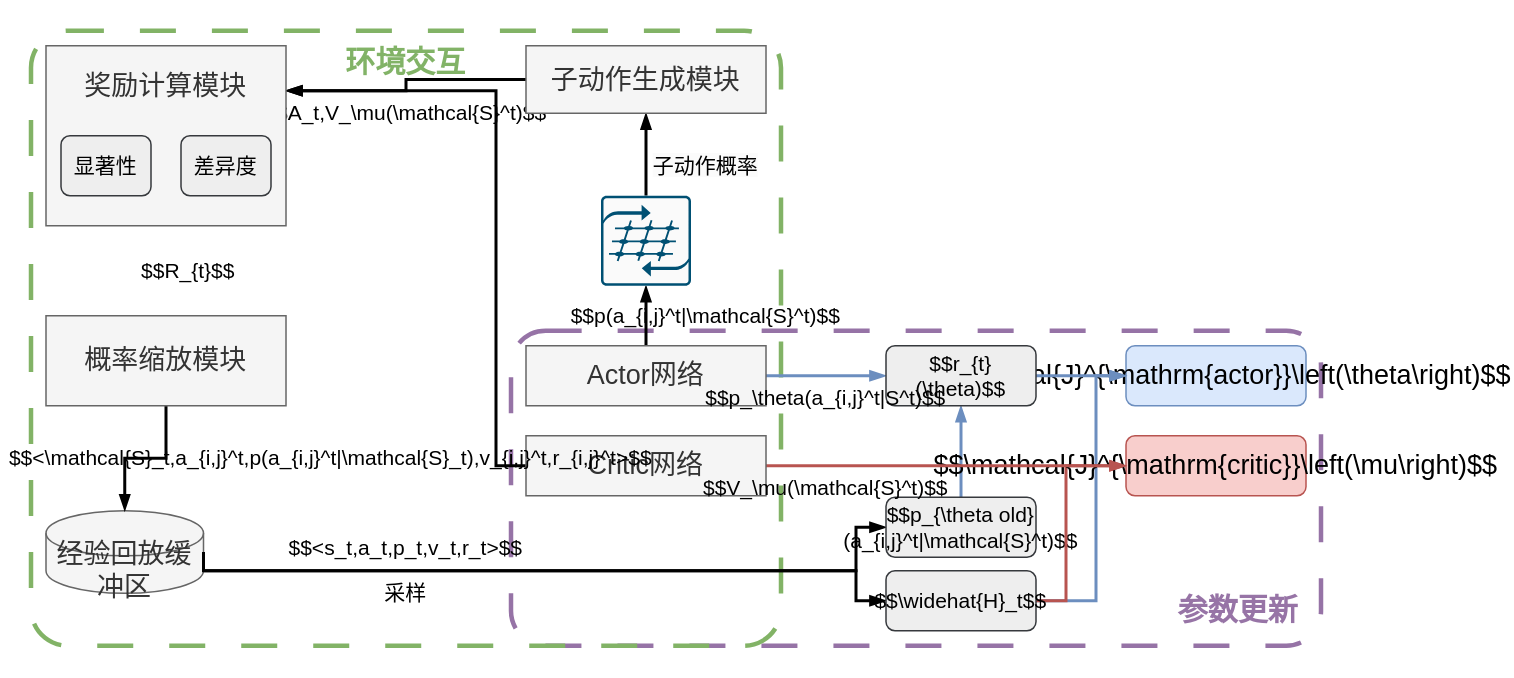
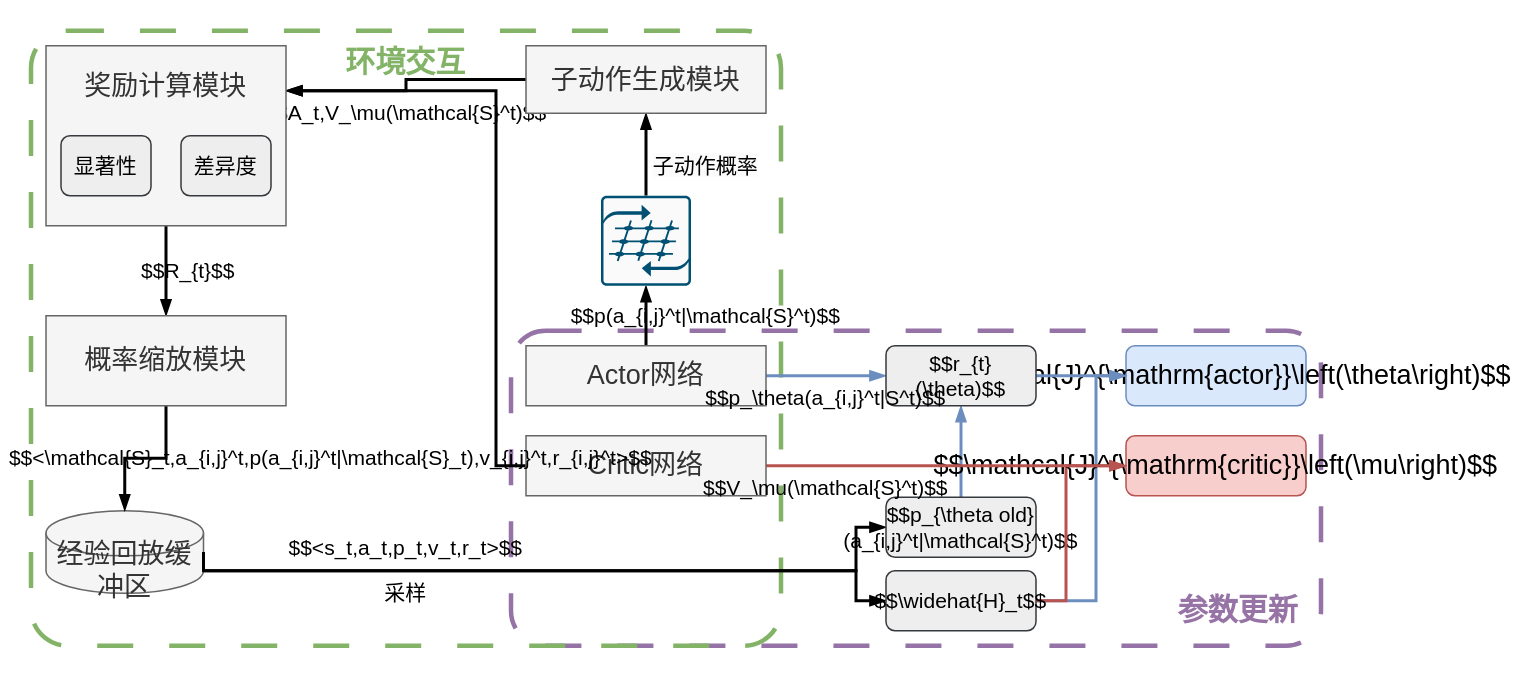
edge "奖励计算模块" -> "概率缩放模块": added
